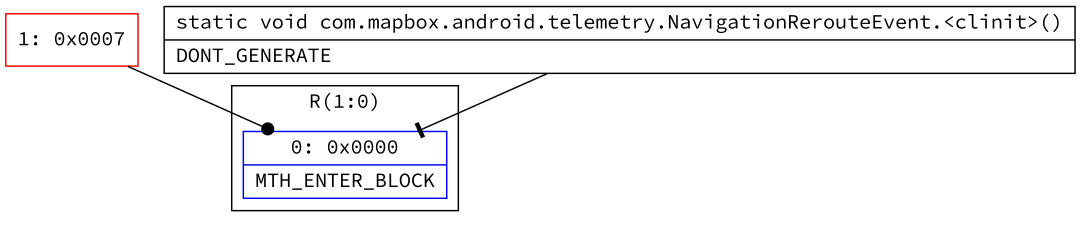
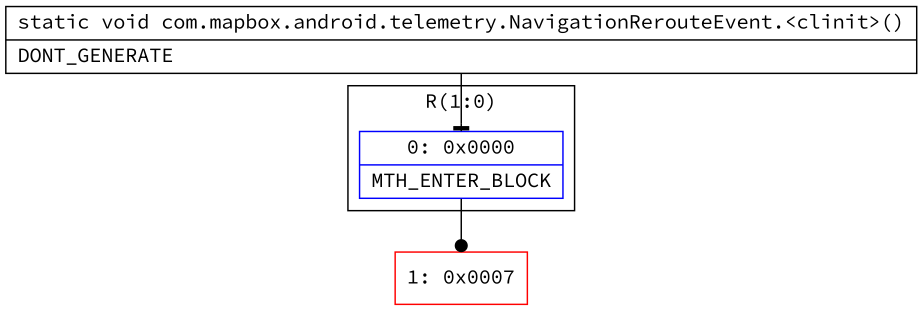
edge "1: 0x0007" -> "0: 0x0000": reversed
